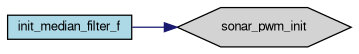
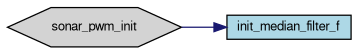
edge "init_median_filter_f" -> "sonar_pwm_init": reversed
